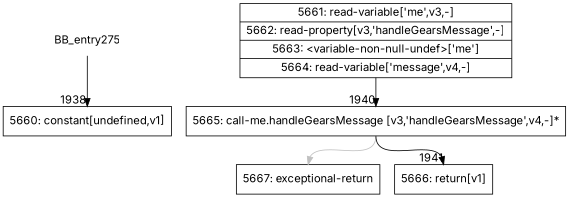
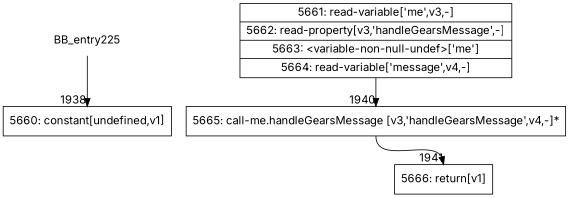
node "BB_entry275": label "BB_entry275" -> "BB_entry225"
node "5667: exceptional-return": removed
